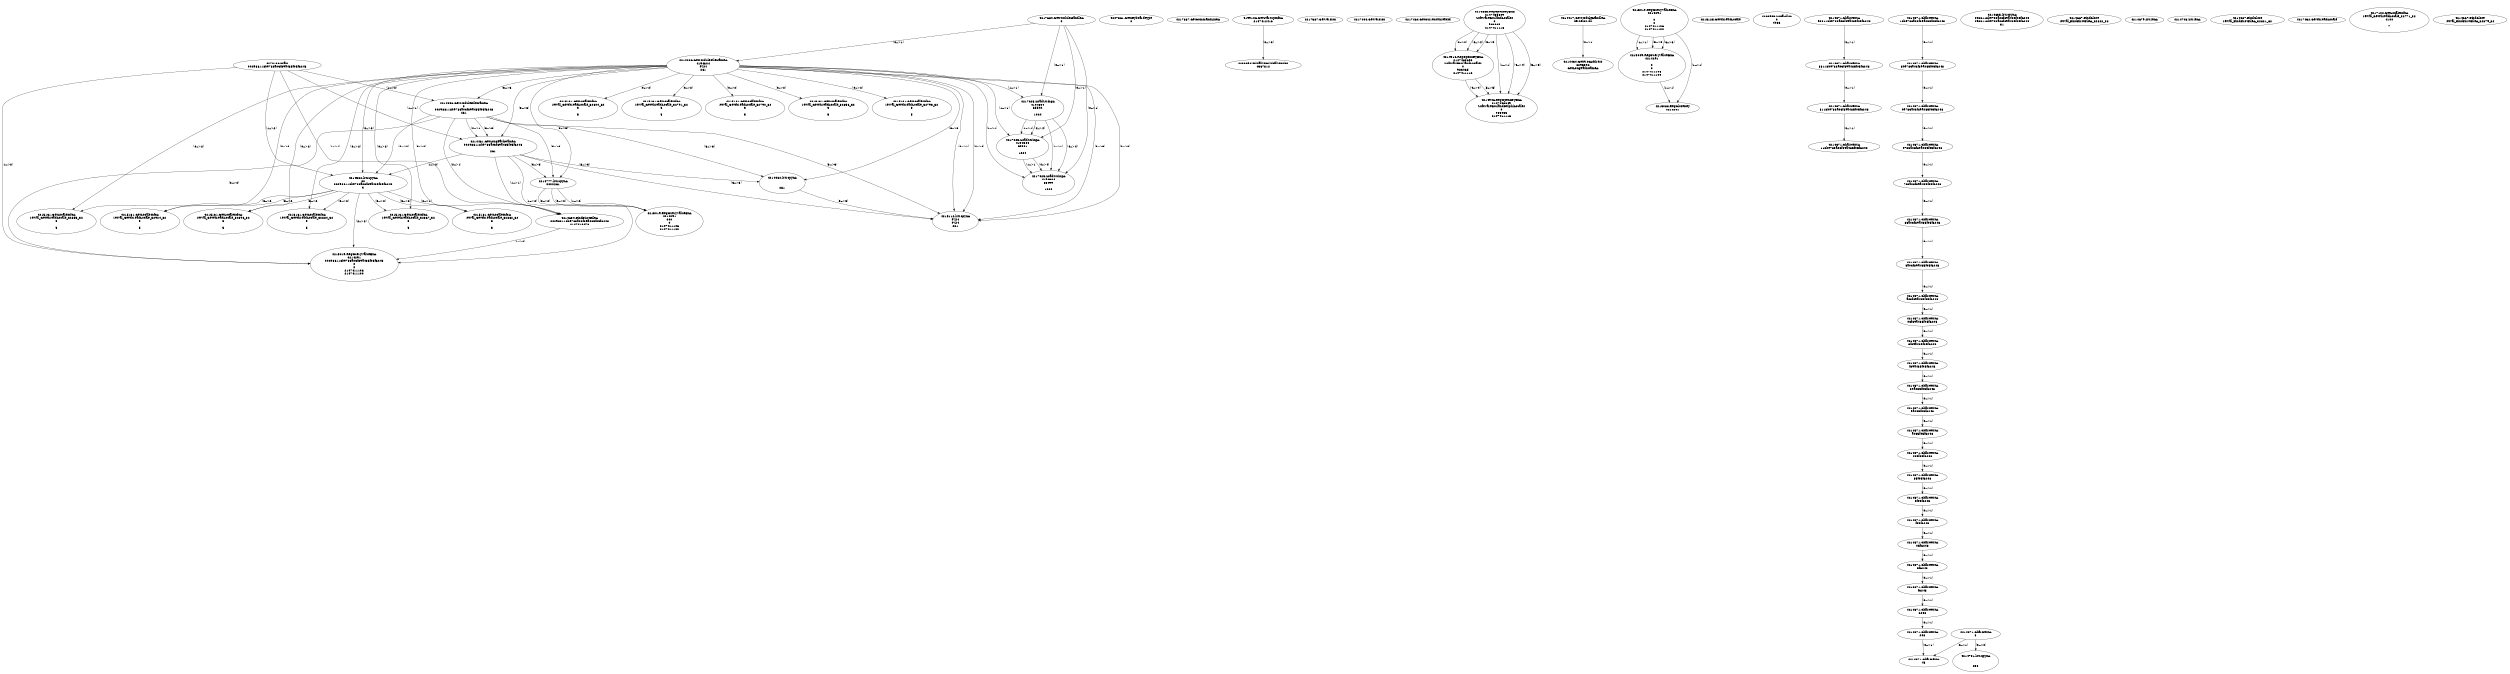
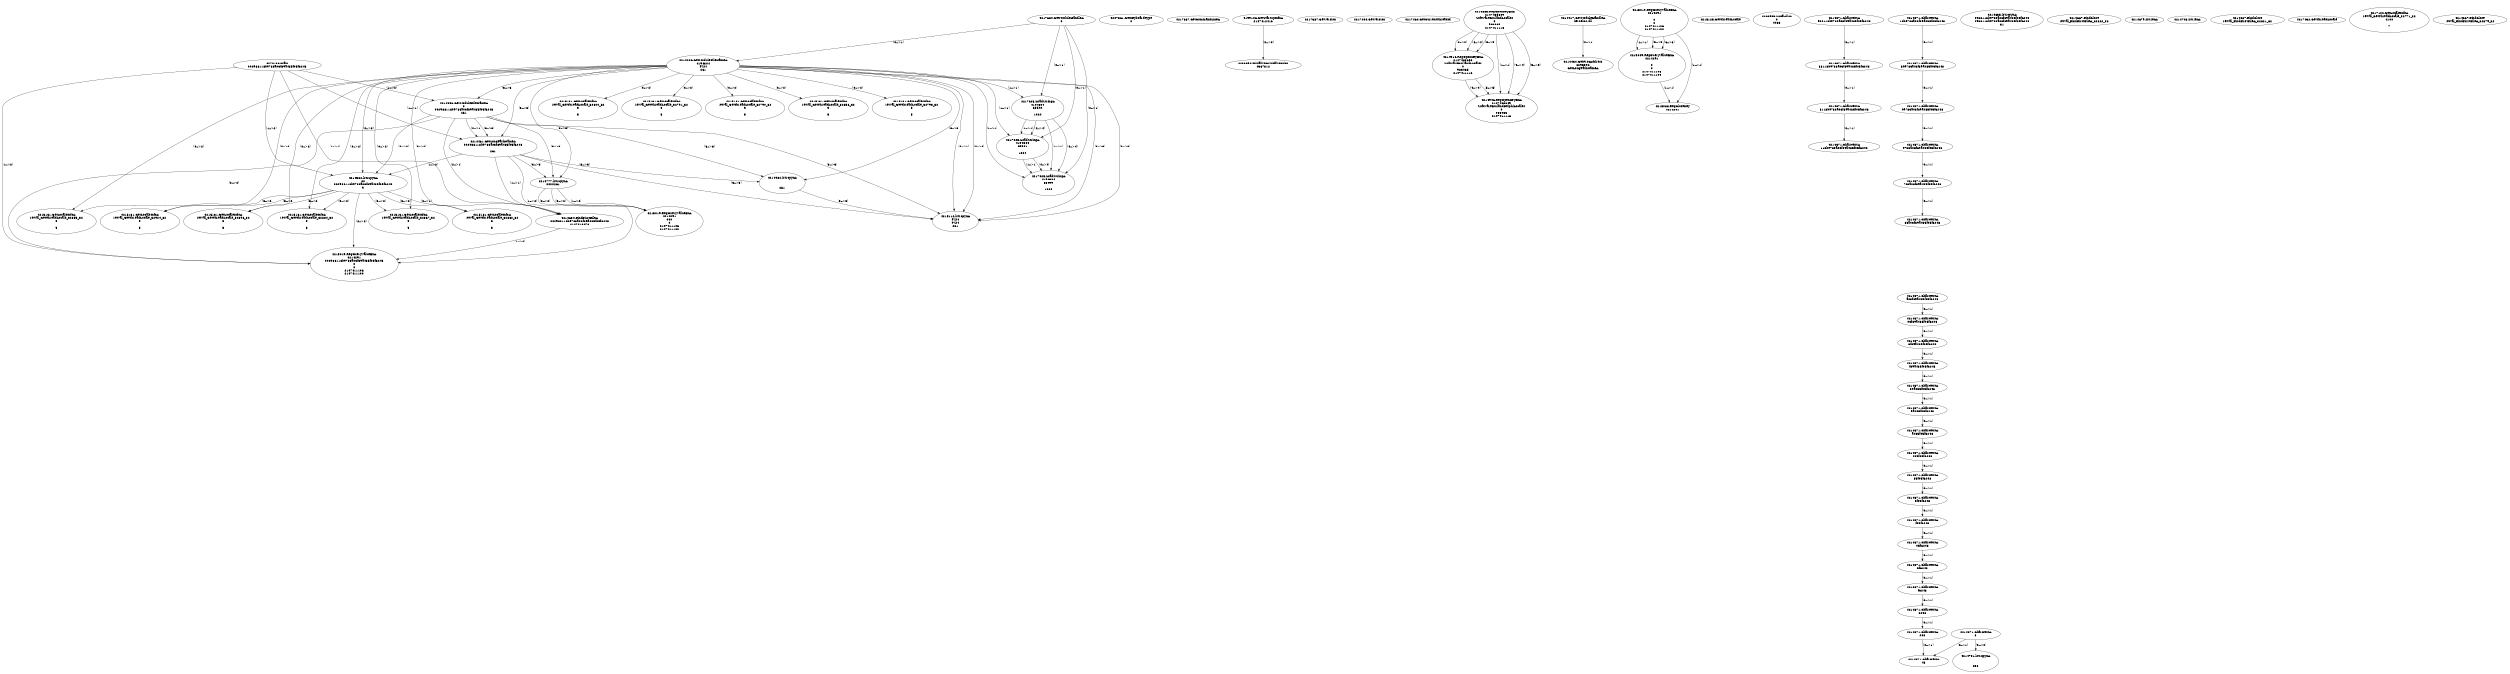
node "4214371.CharNextA 3a03f89a485f05f6248": removed
